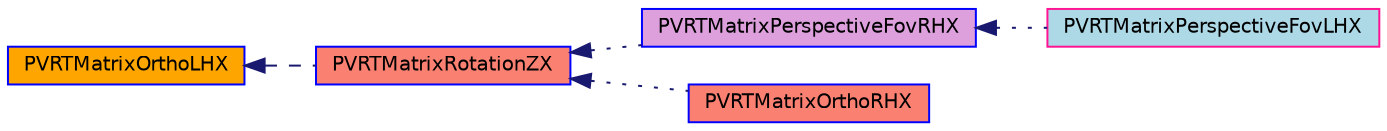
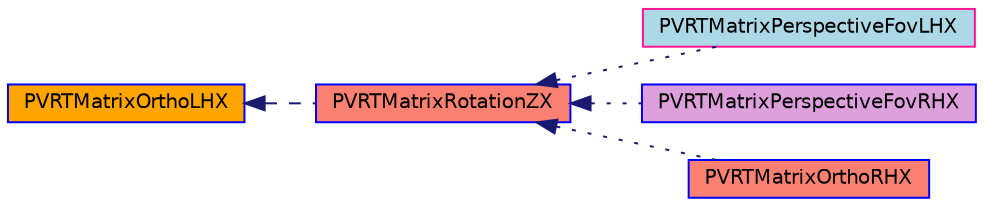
edge "PVRTMatrixPerspectiveFovLHX" -> "PVRTMatrixPerspectiveFovRHX": now "PVRTMatrixPerspectiveFovLHX" -> "PVRTMatrixRotationZX"
